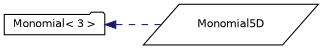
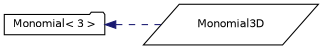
node "Monomial5D": label "Monomial5D" -> "Monomial3D"
